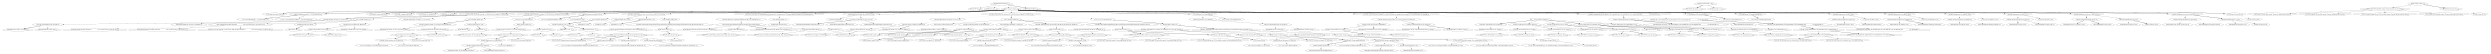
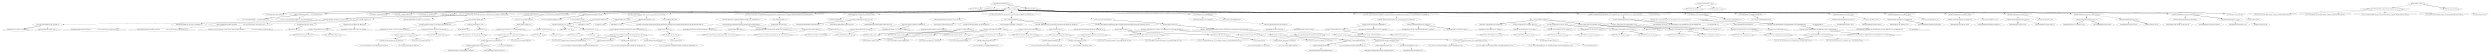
node "(IDENTIFIER,tif,WriteOK(tif, &nextdir32, sizeof(uint32_t)))": removed
